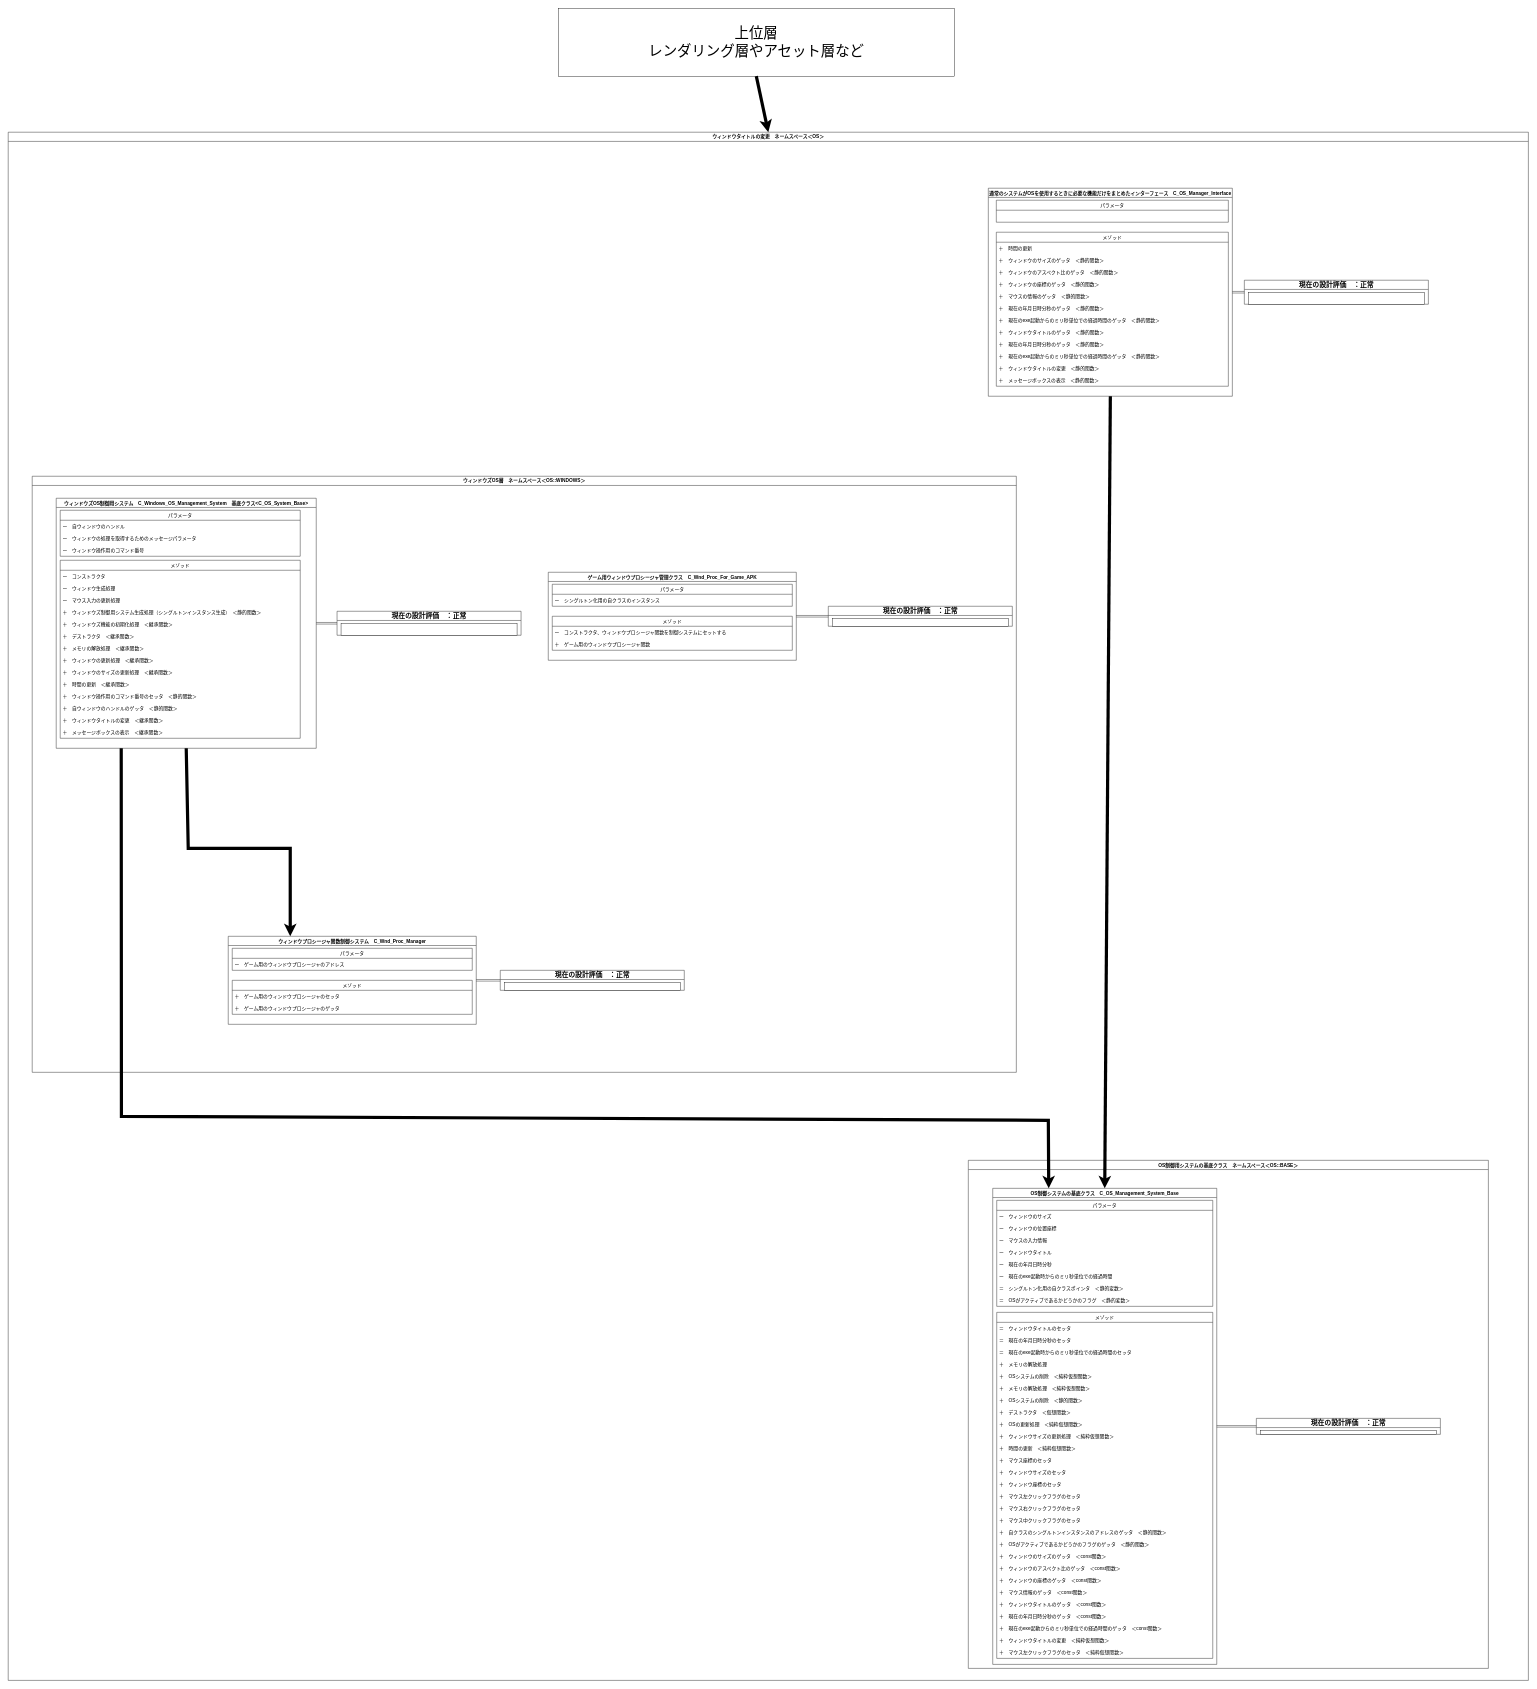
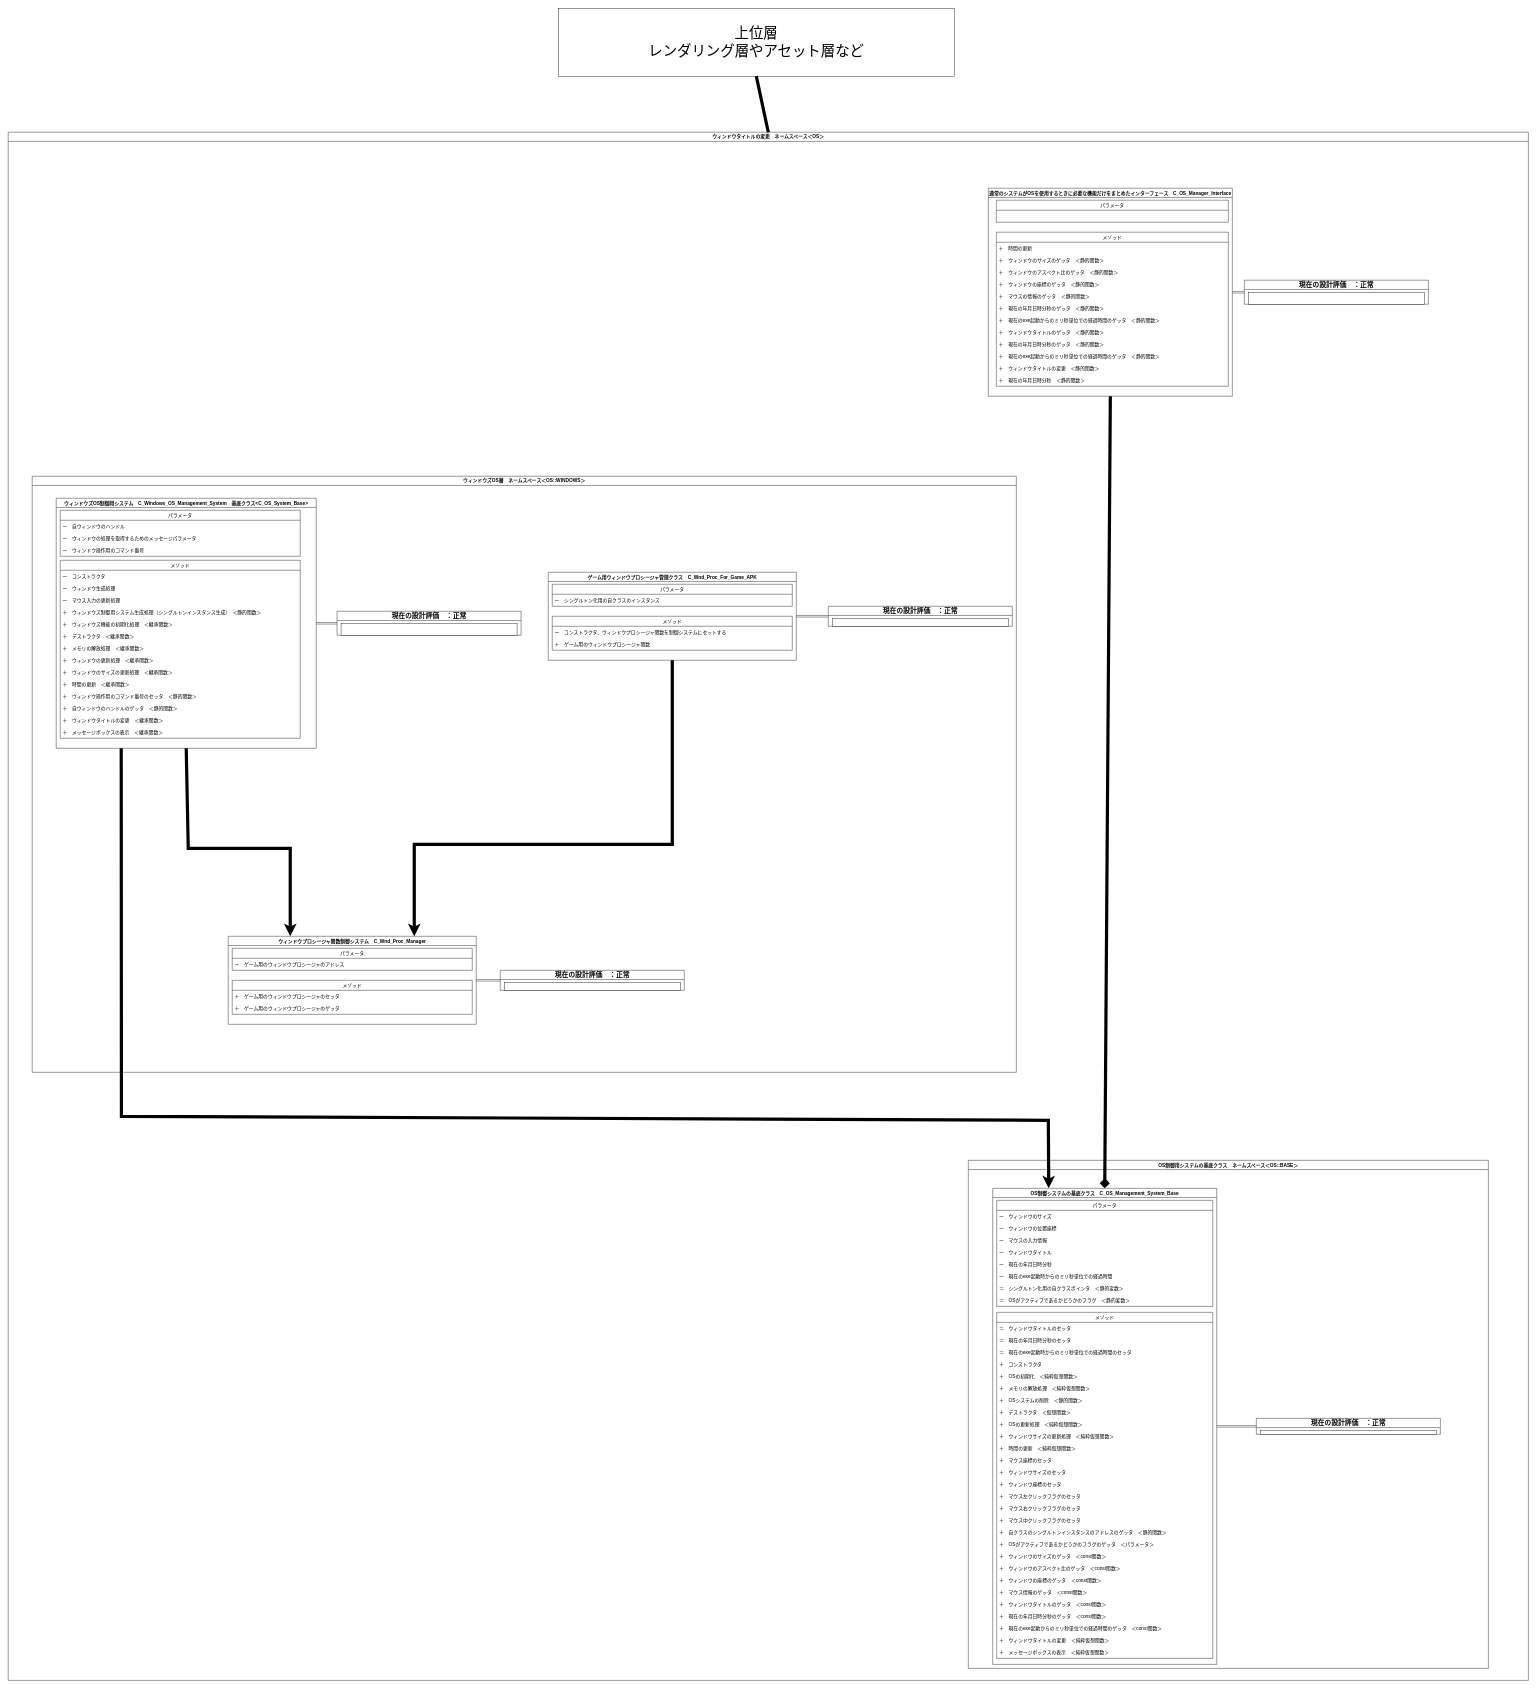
edge "上位層レンダリング層やアセット層など" -> "ウィンドウタイトルの変更 ネームスペース＜OS＞": arrowhead classic -> none
node "＋ メッセージボックスの表示 ＜静的関数＞": label "＋ メッセージボックスの表示 ＜静的関数＞" -> "＋ 現在の年月日時分秒 ＜静的関数＞"
edge "ゲーム用ウィンドウプロシージャ管理クラス C_Wnd_Proc_For_Game_APK" -> "ウィンドウプロシージャ関数制御システム C_Wnd_Proc_Manager": added
edge "通常のシステムがOSを使用するときに必要な機能だけをまとめたインターフェース C_OS_Manager_Interface" -> "OS制御システムの基底クラス C_OS_Management_System_Base": arrowhead classic -> diamond
node "＋ メモリの解放処理": label "＋ メモリの解放処理" -> "＋ コンストラクタ"
node "＋ OSシステムの削除 ＜純粋仮想関数＞": label "＋ OSシステムの削除 ＜純粋仮想関数＞" -> "＋ OSの初期化 ＜純粋仮想関数＞"
node "＋ OSがアクティブであるかどうかのフラグのゲッタ ＜静的関数＞": label "＋ OSがアクティブであるかどうかのフラグのゲッタ ＜静的関数＞" -> "＋ OSがアクティブであるかどうかのフラグのゲッタ ＜パラメータ＞"
node "＋ マウス左クリックフラグのセッタ ＜純粋仮想関数＞": label "＋ マウス左クリックフラグのセッタ ＜純粋仮想関数＞" -> "＋ メッセージボックスの表示 ＜純粋仮想関数＞"
